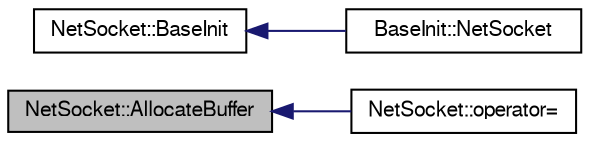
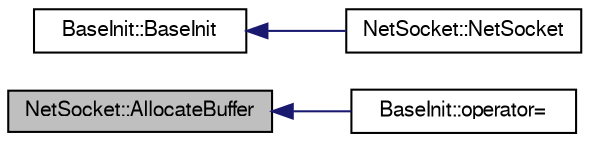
node "NetSocket::BaseInit": label "NetSocket::BaseInit" -> "BaseInit::BaseInit"
node "BaseInit::NetSocket": label "BaseInit::NetSocket" -> "NetSocket::NetSocket"
node "NetSocket::operator=": label "NetSocket::operator=" -> "BaseInit::operator="
